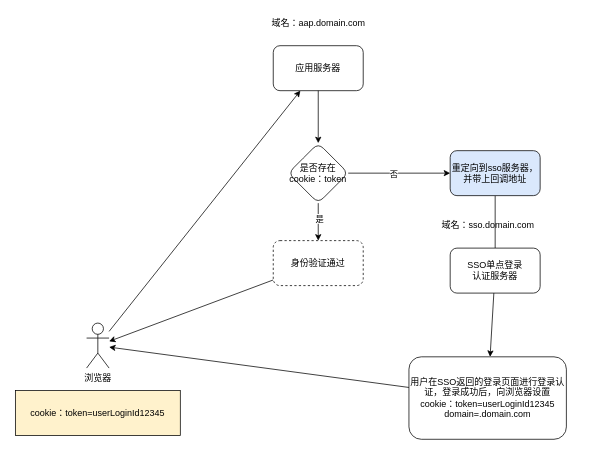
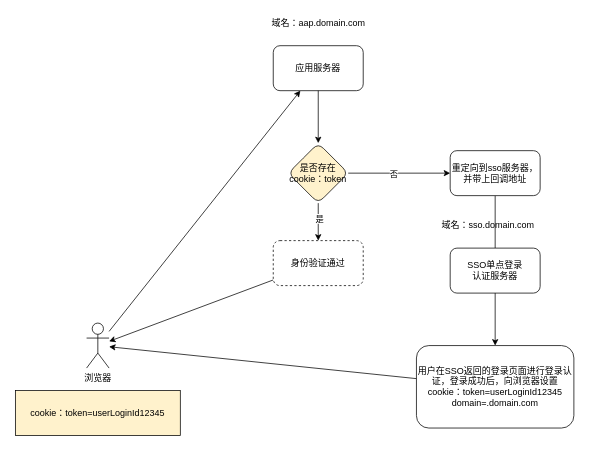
node "是否存在cookie：token": fillcolor #ffffff -> #fff2cc
node "重定向到sso服务器，并带上回调地址": fillcolor #dae8fc -> #ffffff
node "用户在SSO返回的登录页面进行登录认证，登录成功后，向浏览器设置cookie：token=userLoginId12345 domain=.domain.com": moved (488, 398) -> (495, 387)
